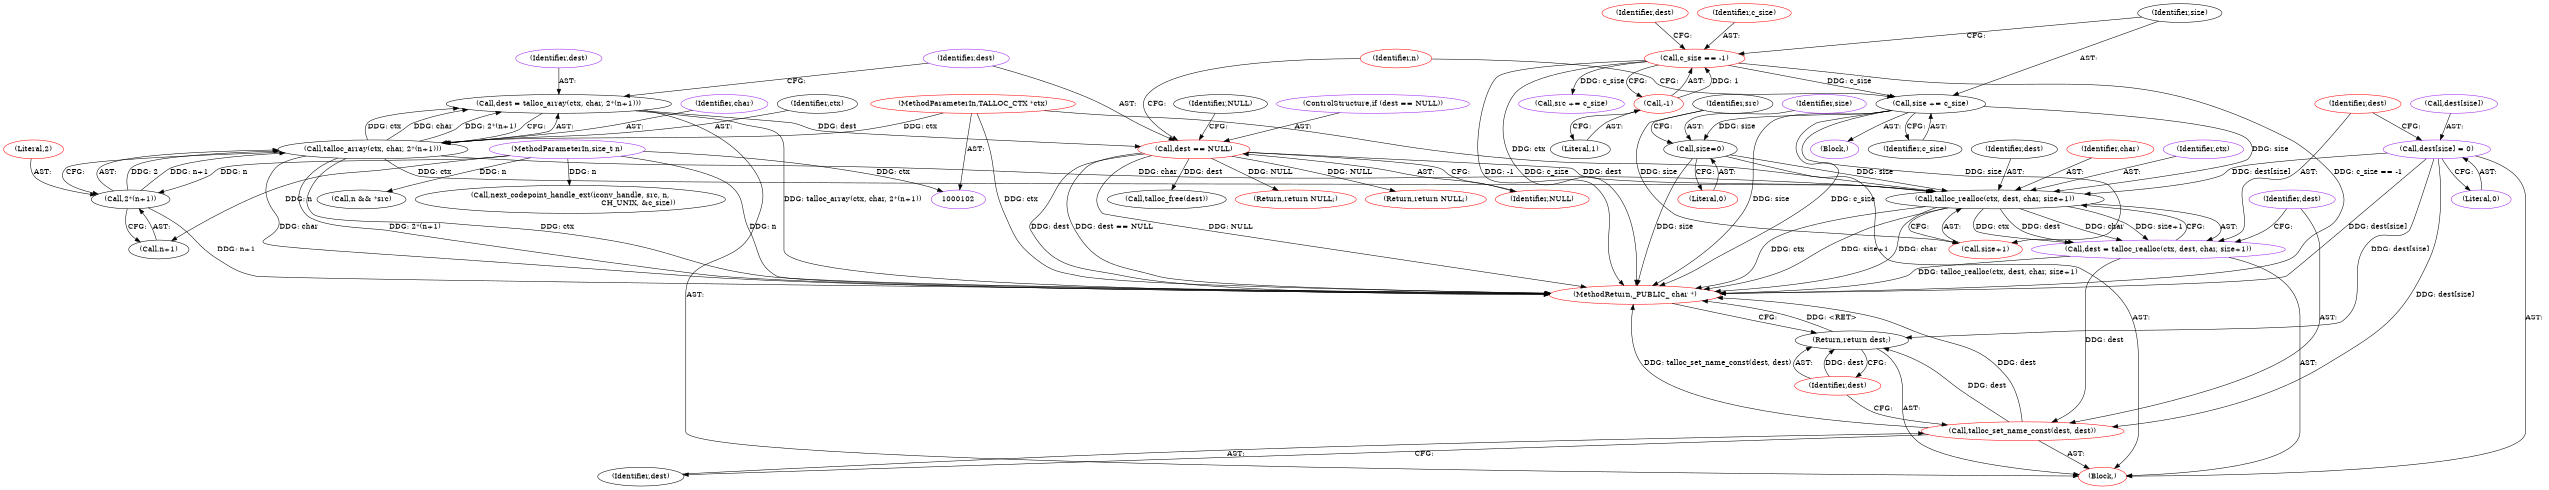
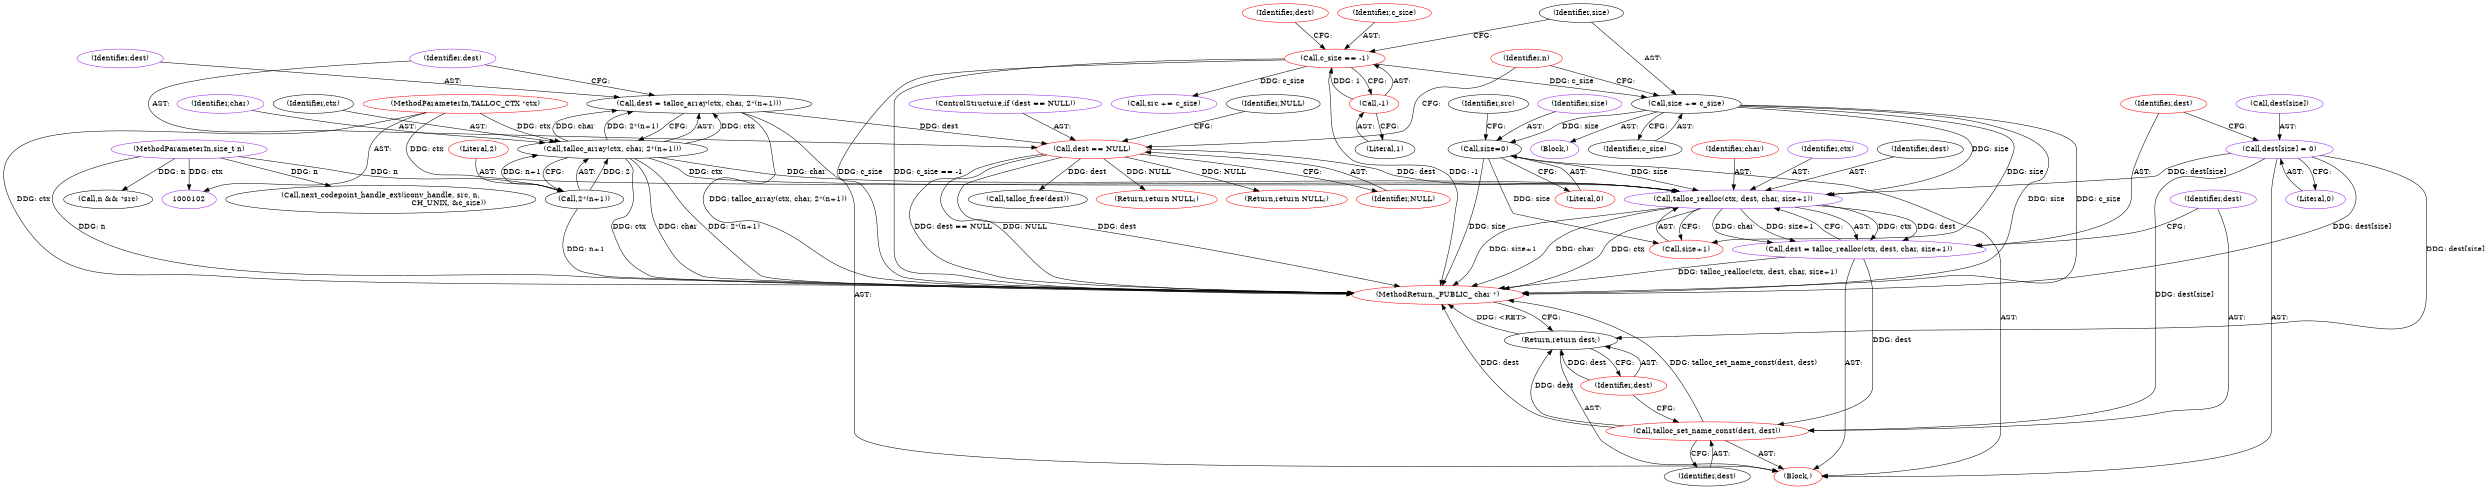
node "(Call,talloc_realloc(ctx, dest, char, size+1))": color black -> purple
edge "(Identifier,src)" -> "(Call,size+1)": now "(Call,size=0)" -> "(Call,size+1)"
node "(Call,n+1)": removed
